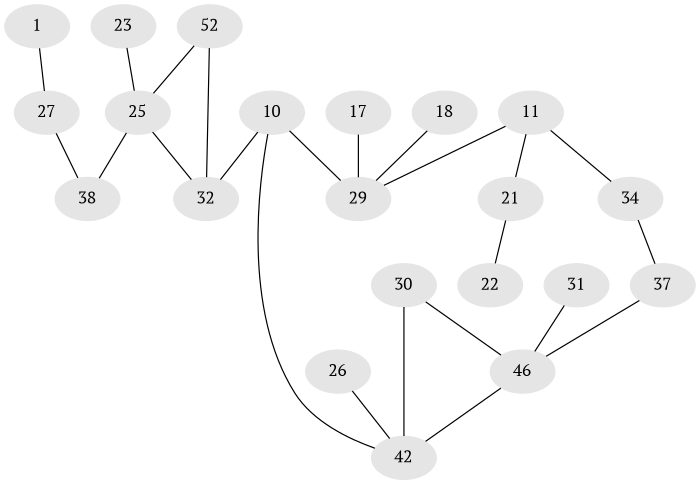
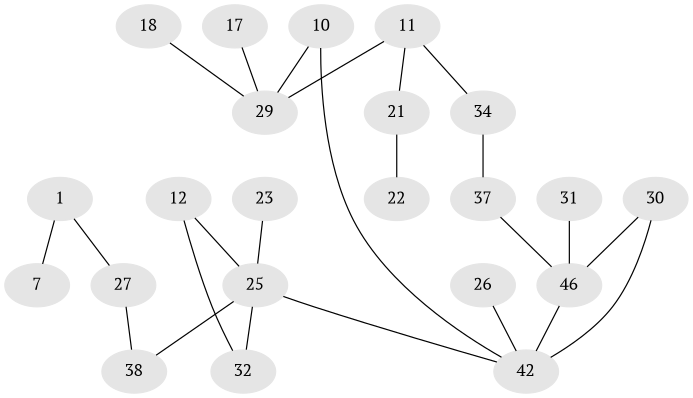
node "52": label "52" -> "12"
edge "10" -- "32": removed
node "7": added
edge "25" -- "42": added
